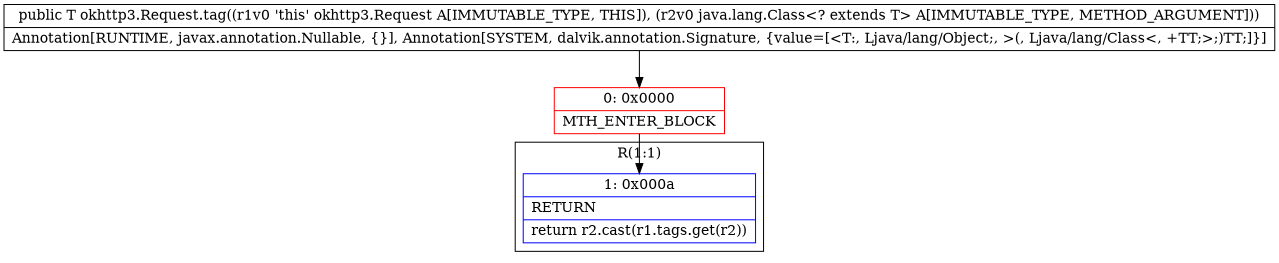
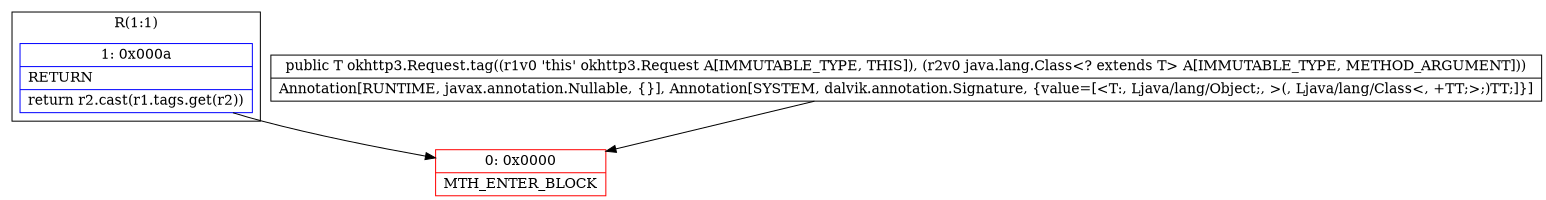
edge "0: 0x0000" -> "1: 0x000a": reversed
